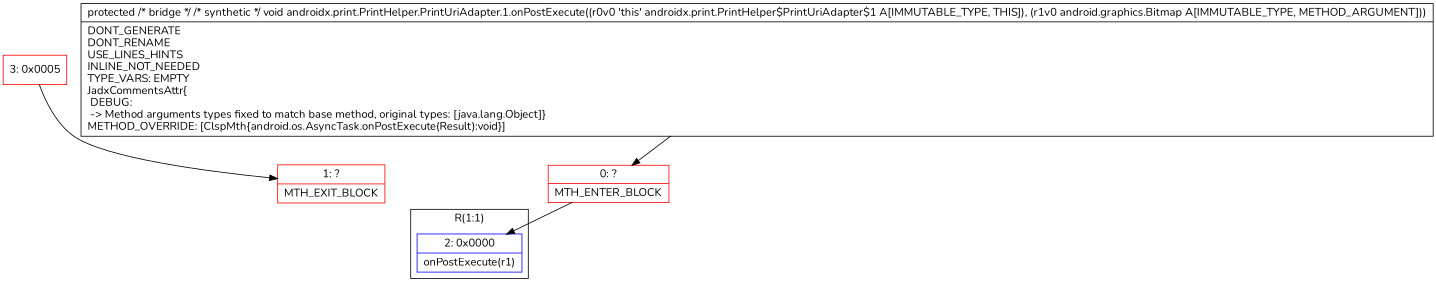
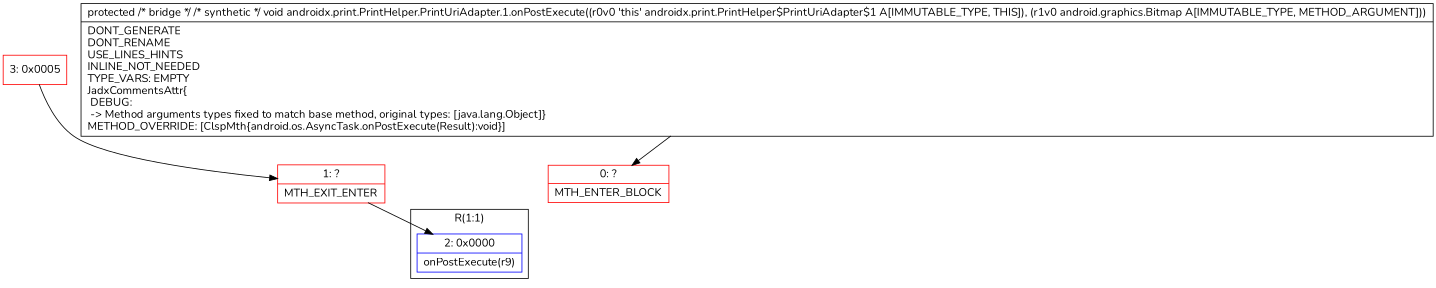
node "1: ?": text "MTH_EXIT_BLOCK" -> "MTH_EXIT_ENTER"
edge "0: ?" -> "2: 0x0000": now "1: ?" -> "2: 0x0000"
node "2: 0x0000": text "onPostExecute(r1)" -> "onPostExecute(r9)"
